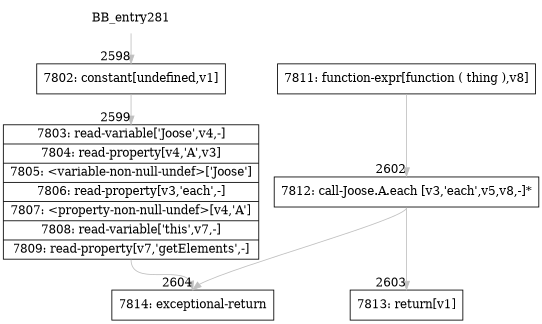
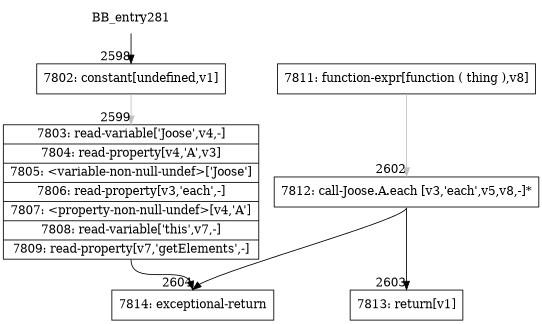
edge "BB_entry281" -> "7802: constant[undefined,v1]": color gray -> black
edge "7812: call-Joose.A.each [v3,'each',v5,v8,-]*" -> "7813: return[v1]": color gray -> black
edge "7812: call-Joose.A.each [v3,'each',v5,v8,-]*" -> "7814: exceptional-return": color gray -> black
edge "7803: read-variable['Joose',v4,-]" -> "7814: exceptional-return": color gray -> black
